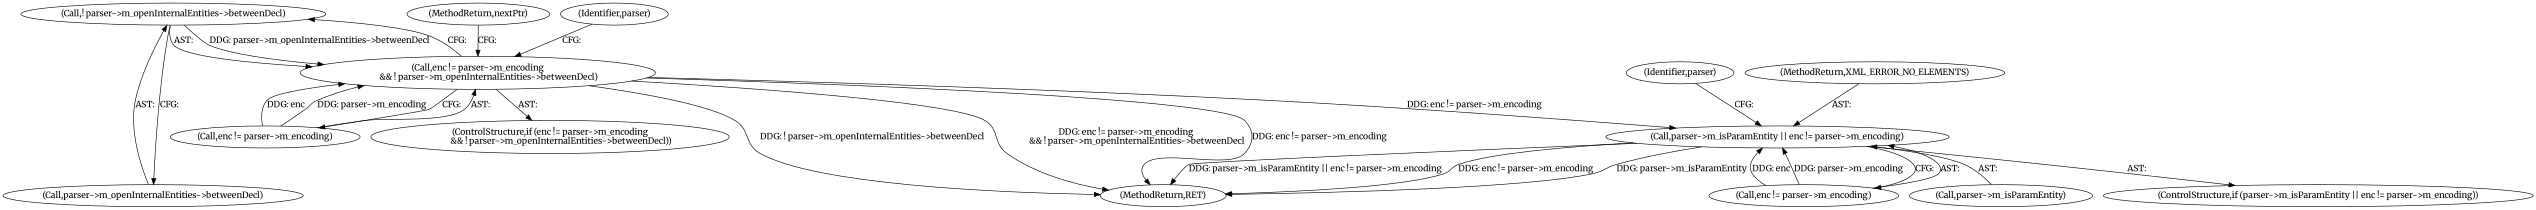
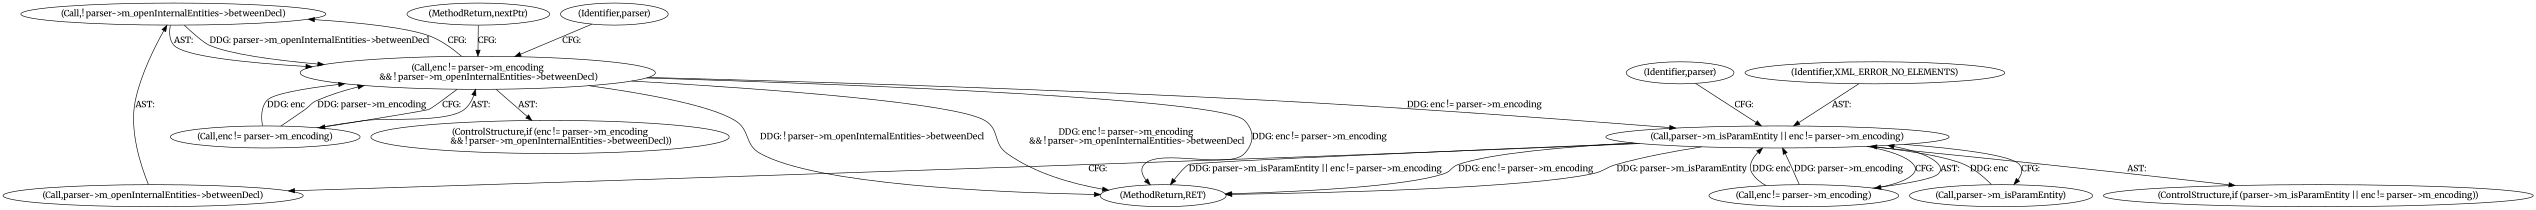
node "(MethodReturn,XML_ERROR_NO_ELEMENTS)": label "(MethodReturn,XML_ERROR_NO_ELEMENTS)" -> "(Identifier,XML_ERROR_NO_ELEMENTS)"
edge "(Call,! parser->m_openInternalEntities->betweenDecl)" -> "(Call,parser->m_openInternalEntities->betweenDecl)": now "(Call,parser->m_isParamEntity || enc != parser->m_encoding)" -> "(Call,parser->m_openInternalEntities->betweenDecl)"
edge "(Call,parser->m_isParamEntity || enc != parser->m_encoding)" -> "(Call,parser->m_isParamEntity)": added, label "CFG:"
edge "(Call,parser->m_isParamEntity)" -> "(Call,parser->m_isParamEntity || enc != parser->m_encoding)": label "AST: " -> "DDG: enc"
